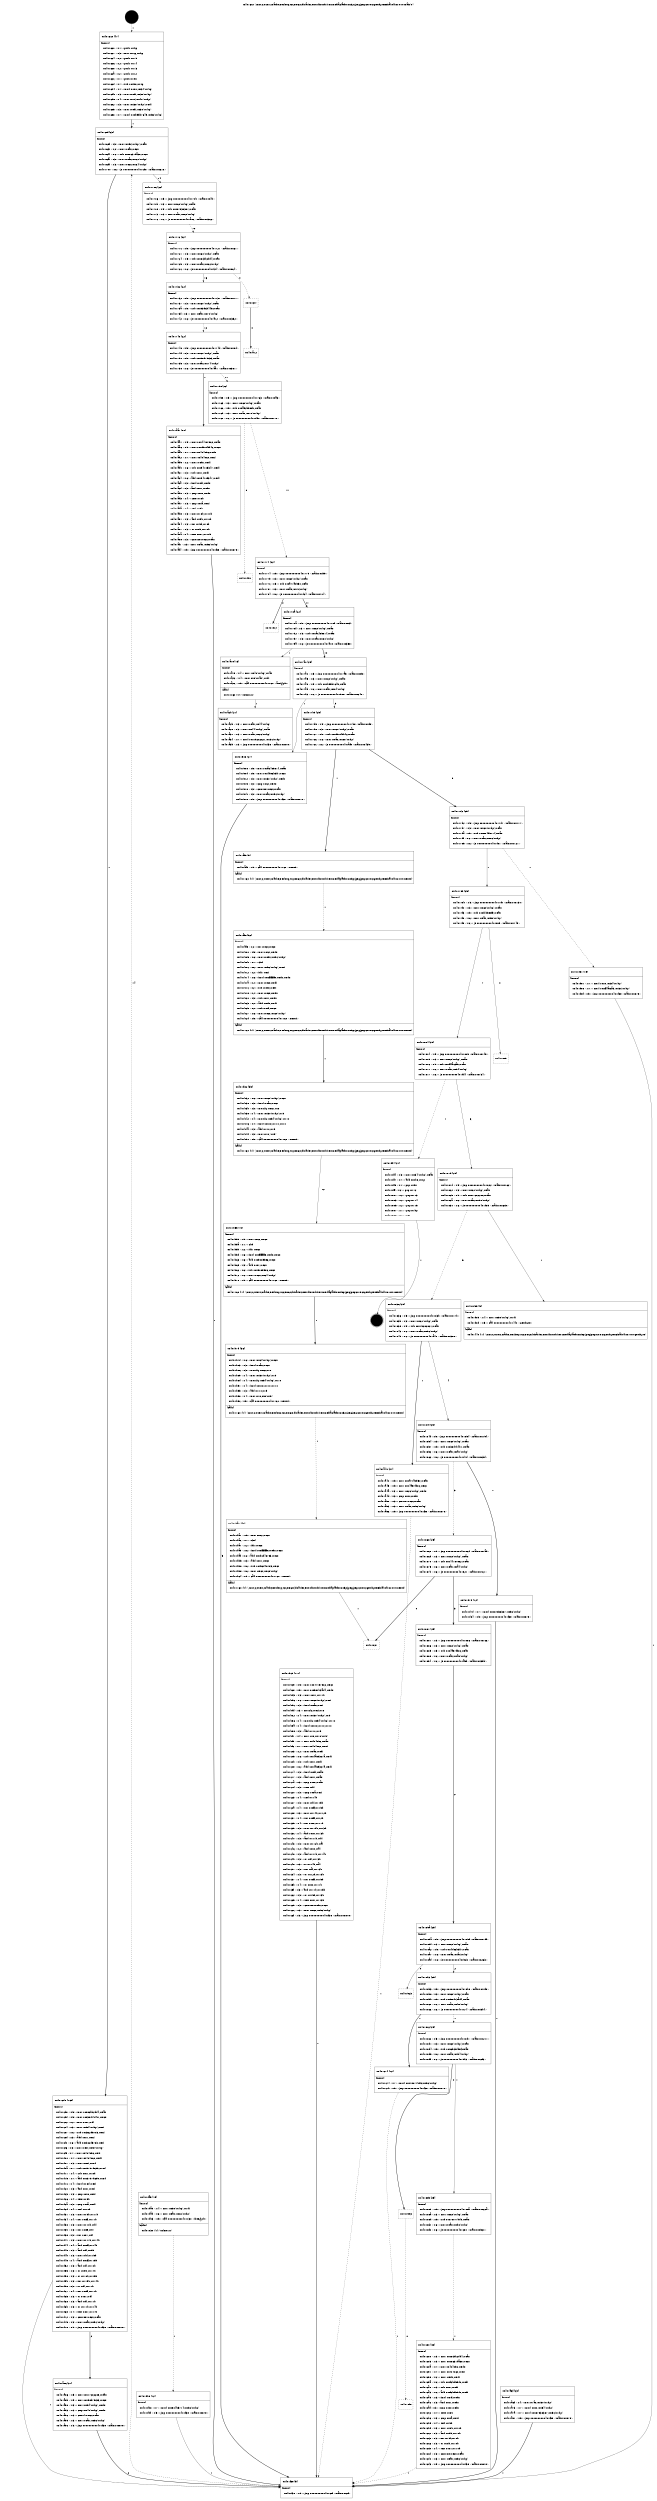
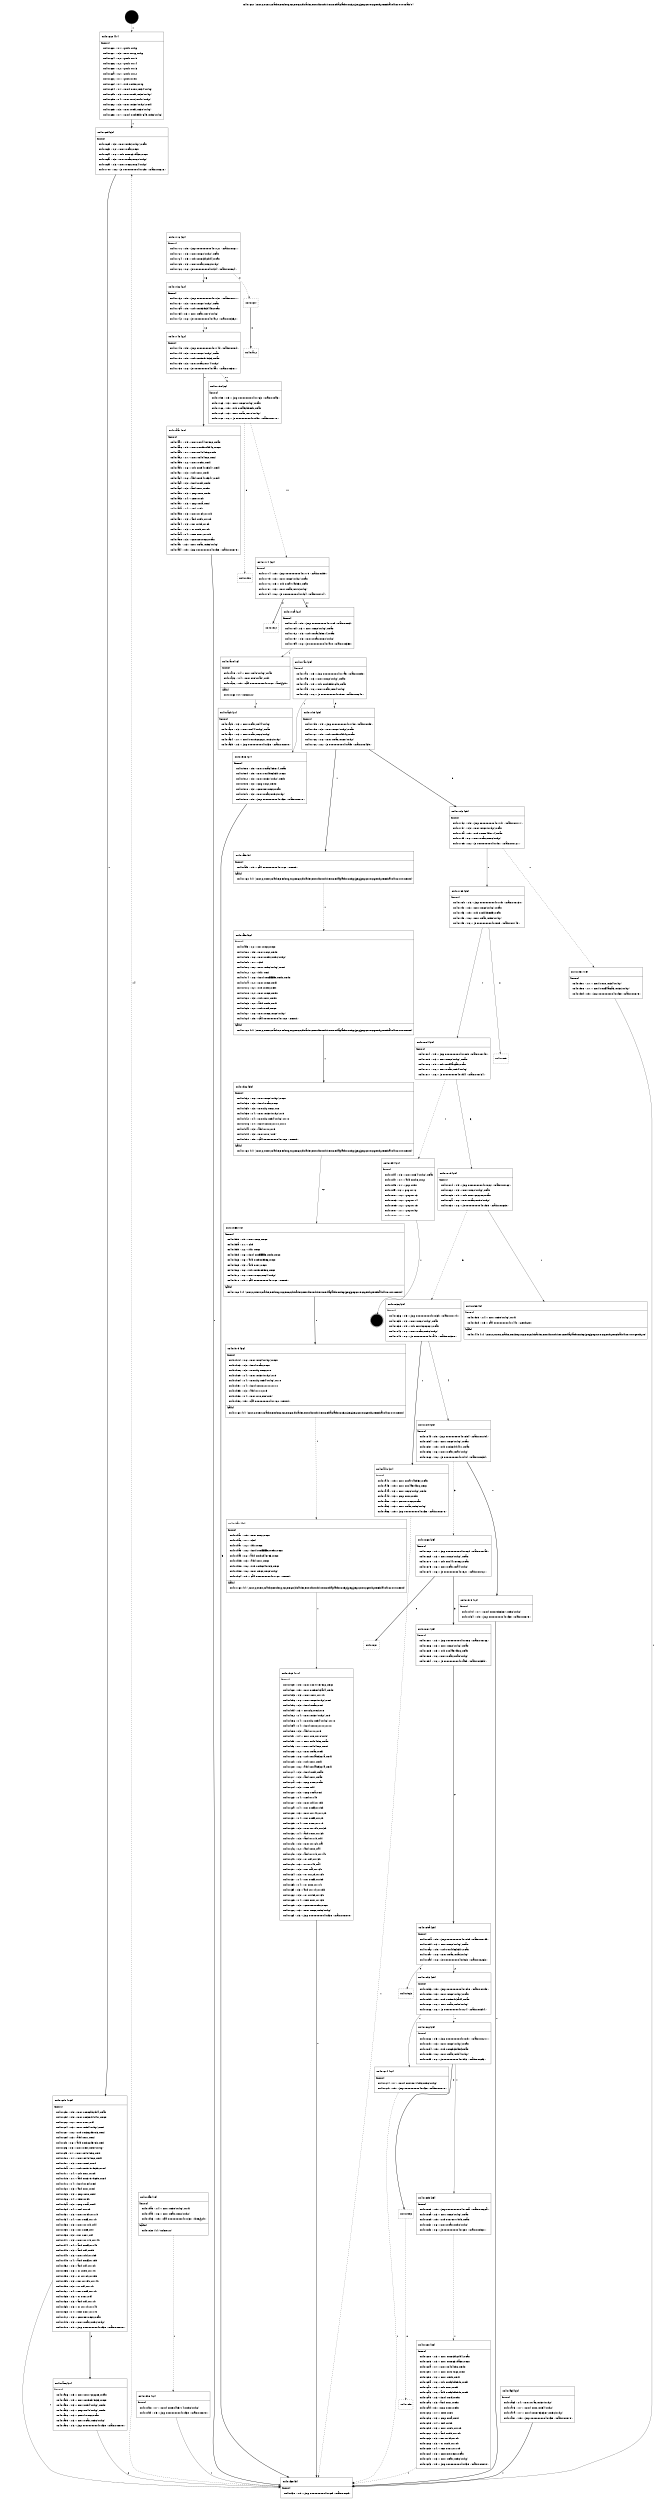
node "0x401706 [22]": removed
edge "0x40178a [22]" -> "0x4017a0 [25]": removed, label "10"
edge "0x401ba1 [40]" -> "0x401e21": now "0x401ba1 [40]" -> "0x401bc9 [171]"
edge "0x4018b3 [25]" -> "0x401c74 [12]": style bold -> solid
edge "0x401a86 [27]" -> "0x401f3e [5]": style bold -> solid
